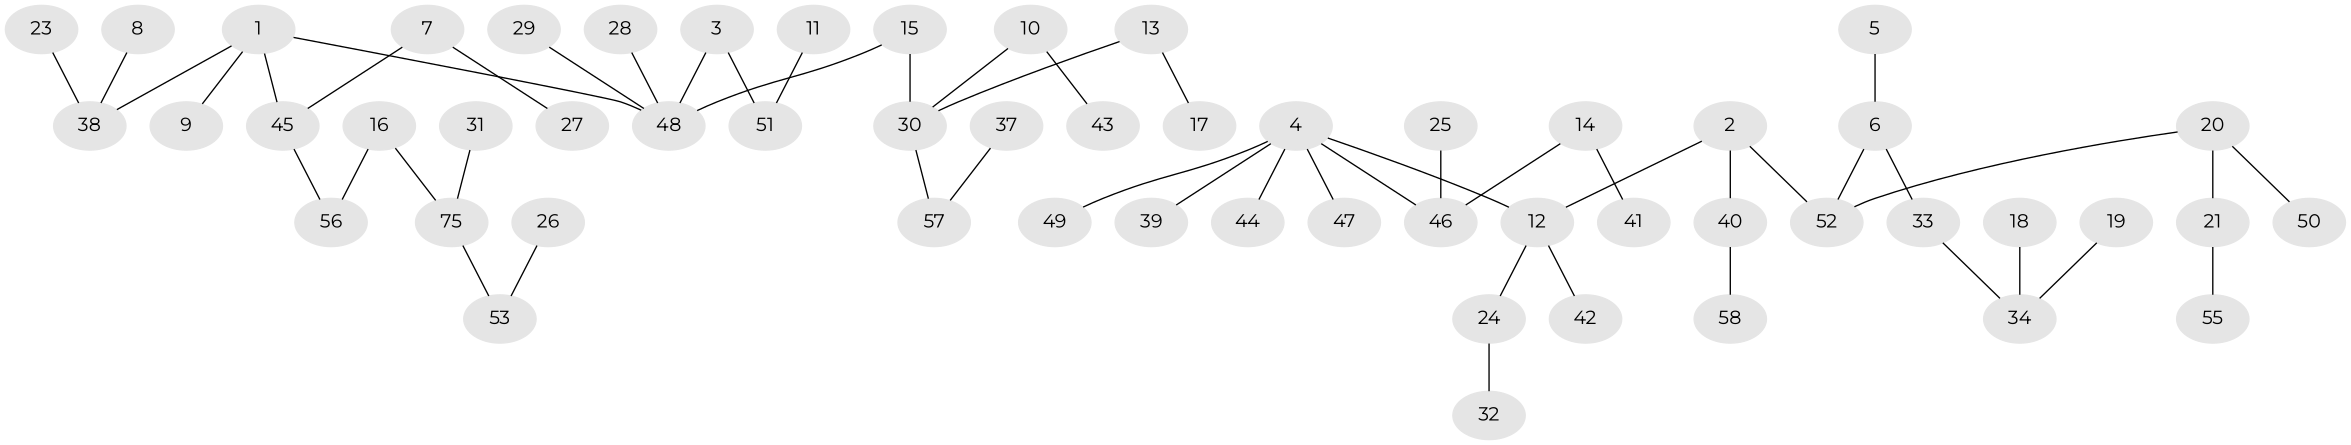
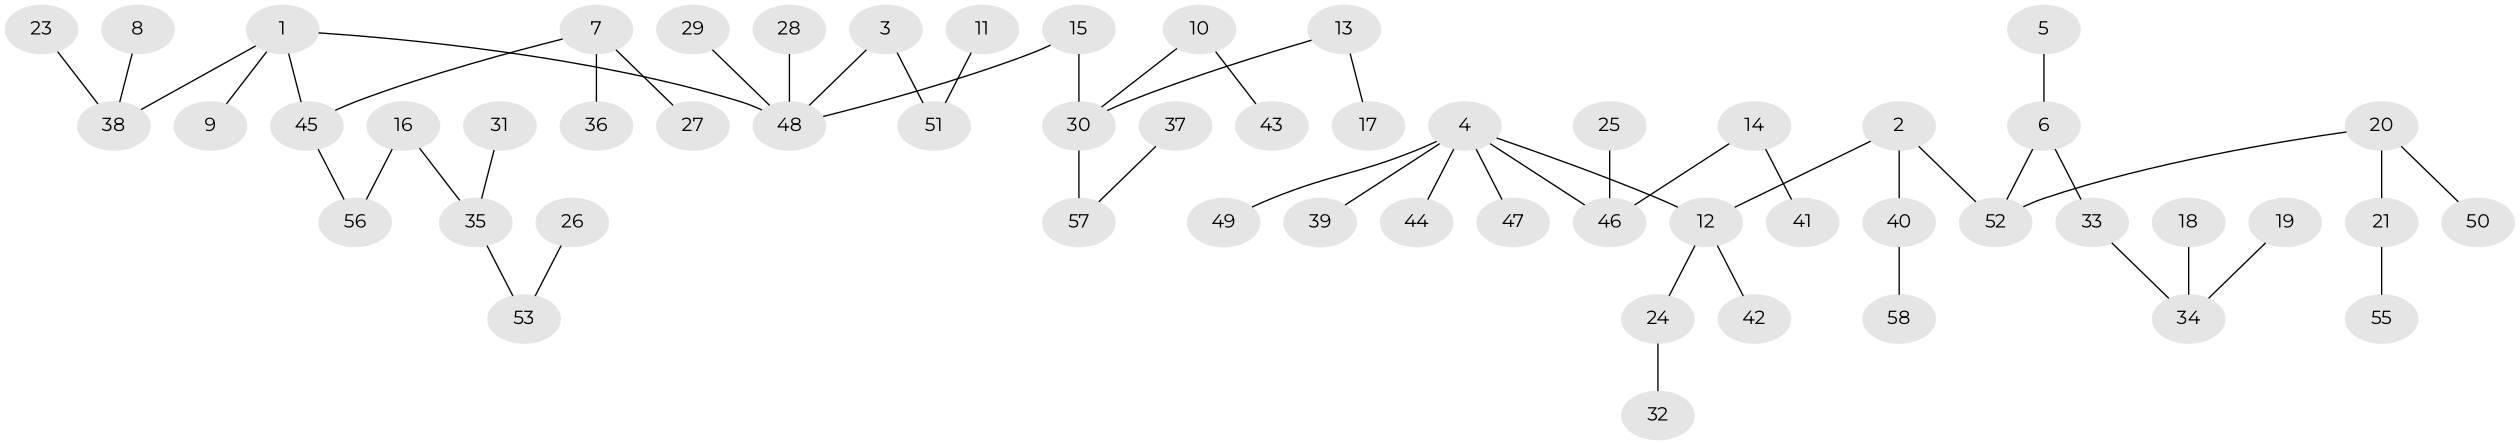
node "36": added
node "75": label "75" -> "35"
